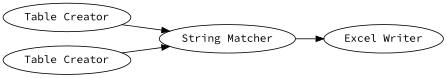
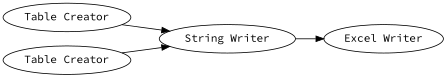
node "String Matcher": label "String Matcher" -> "String Writer"
